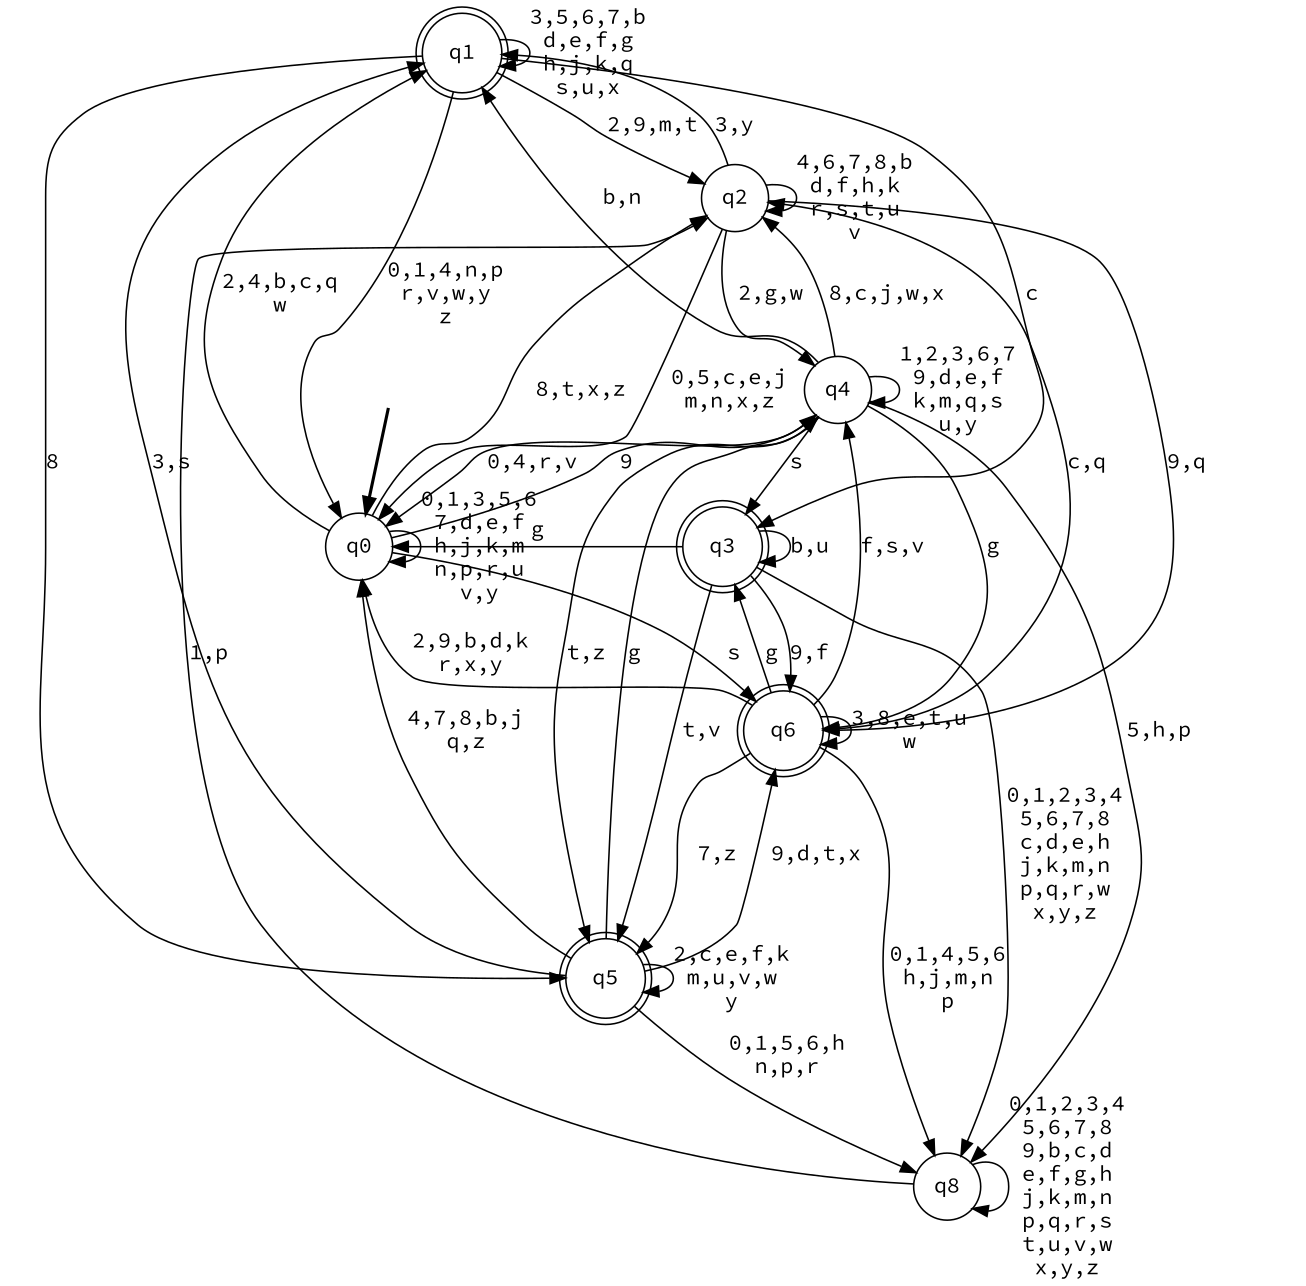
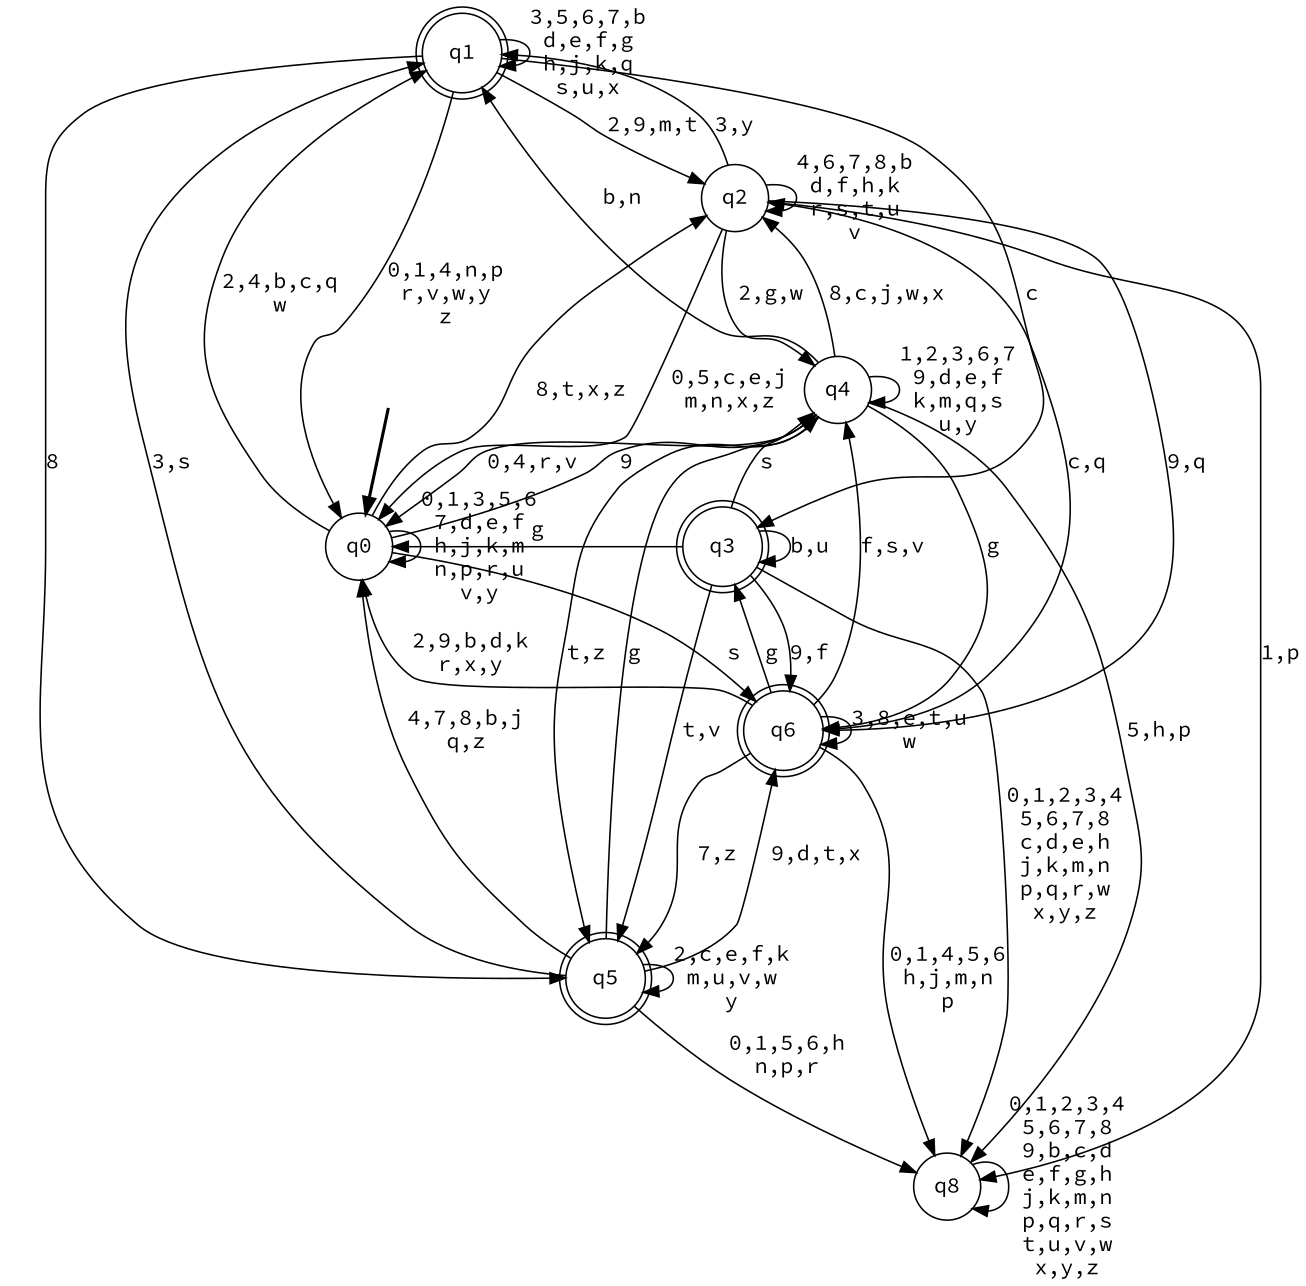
edge "q4" -> "q3": reversed
edge "q8" -> "q2": reversed
